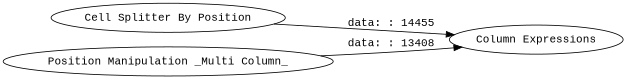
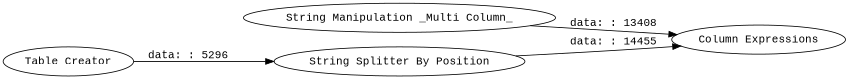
node "Cell Splitter By Position": label "Cell Splitter By Position" -> "String Splitter By Position"
node "Table Creator": added
node "Position Manipulation _Multi Column_": label "Position Manipulation _Multi Column_" -> "String Manipulation _Multi Column_"
